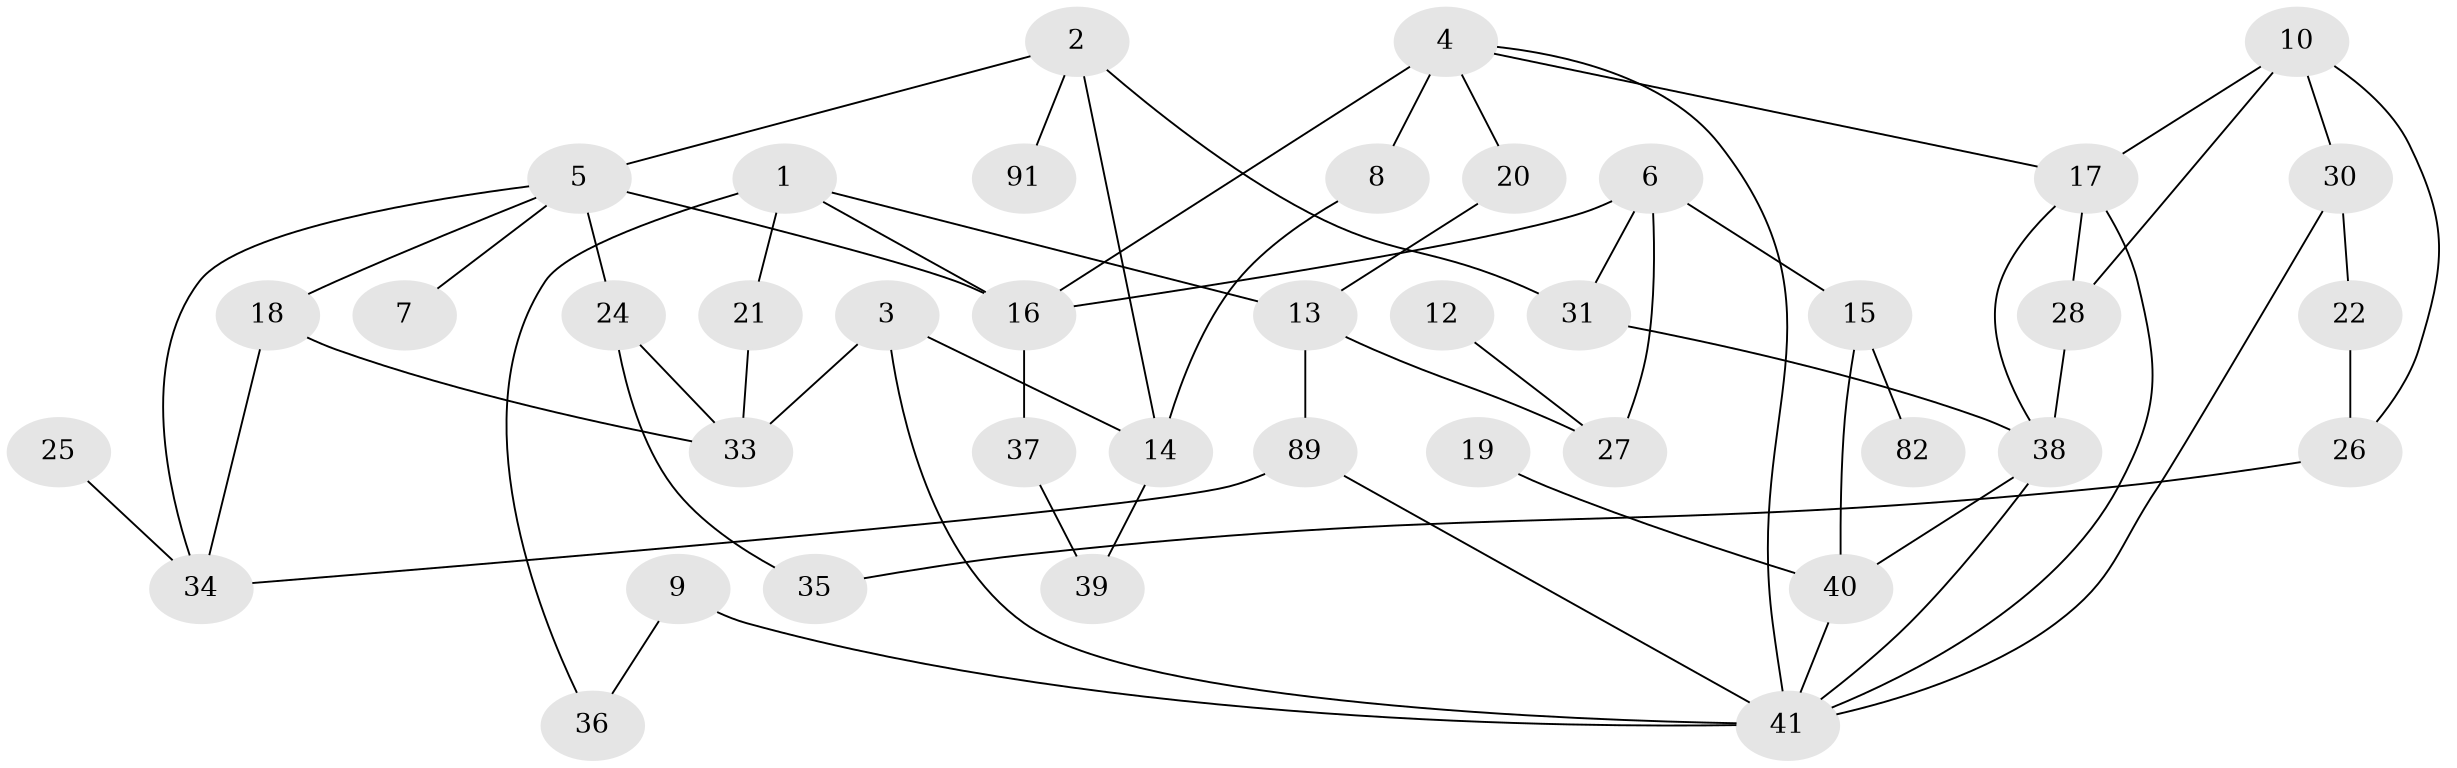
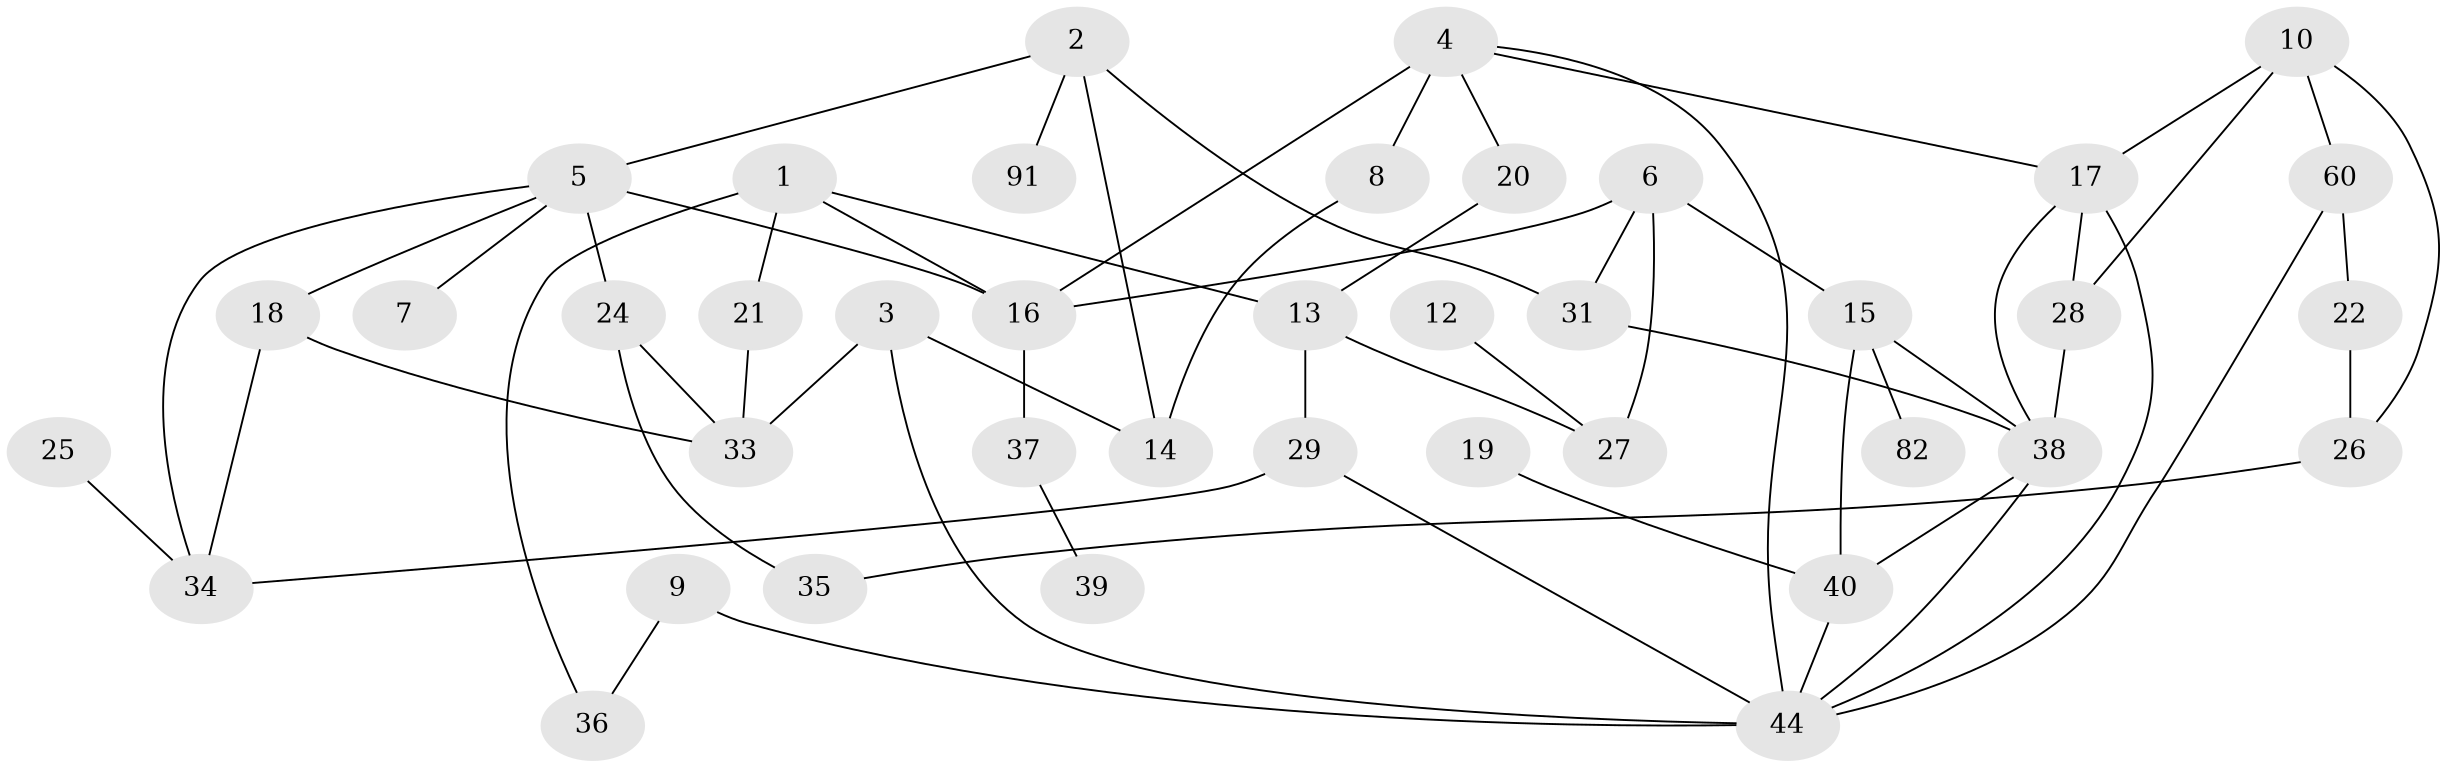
node "30": label "30" -> "60"
edge "15" -- "38": added
node "89": label "89" -> "29"
edge "14" -- "39": removed
node "41": label "41" -> "44"
